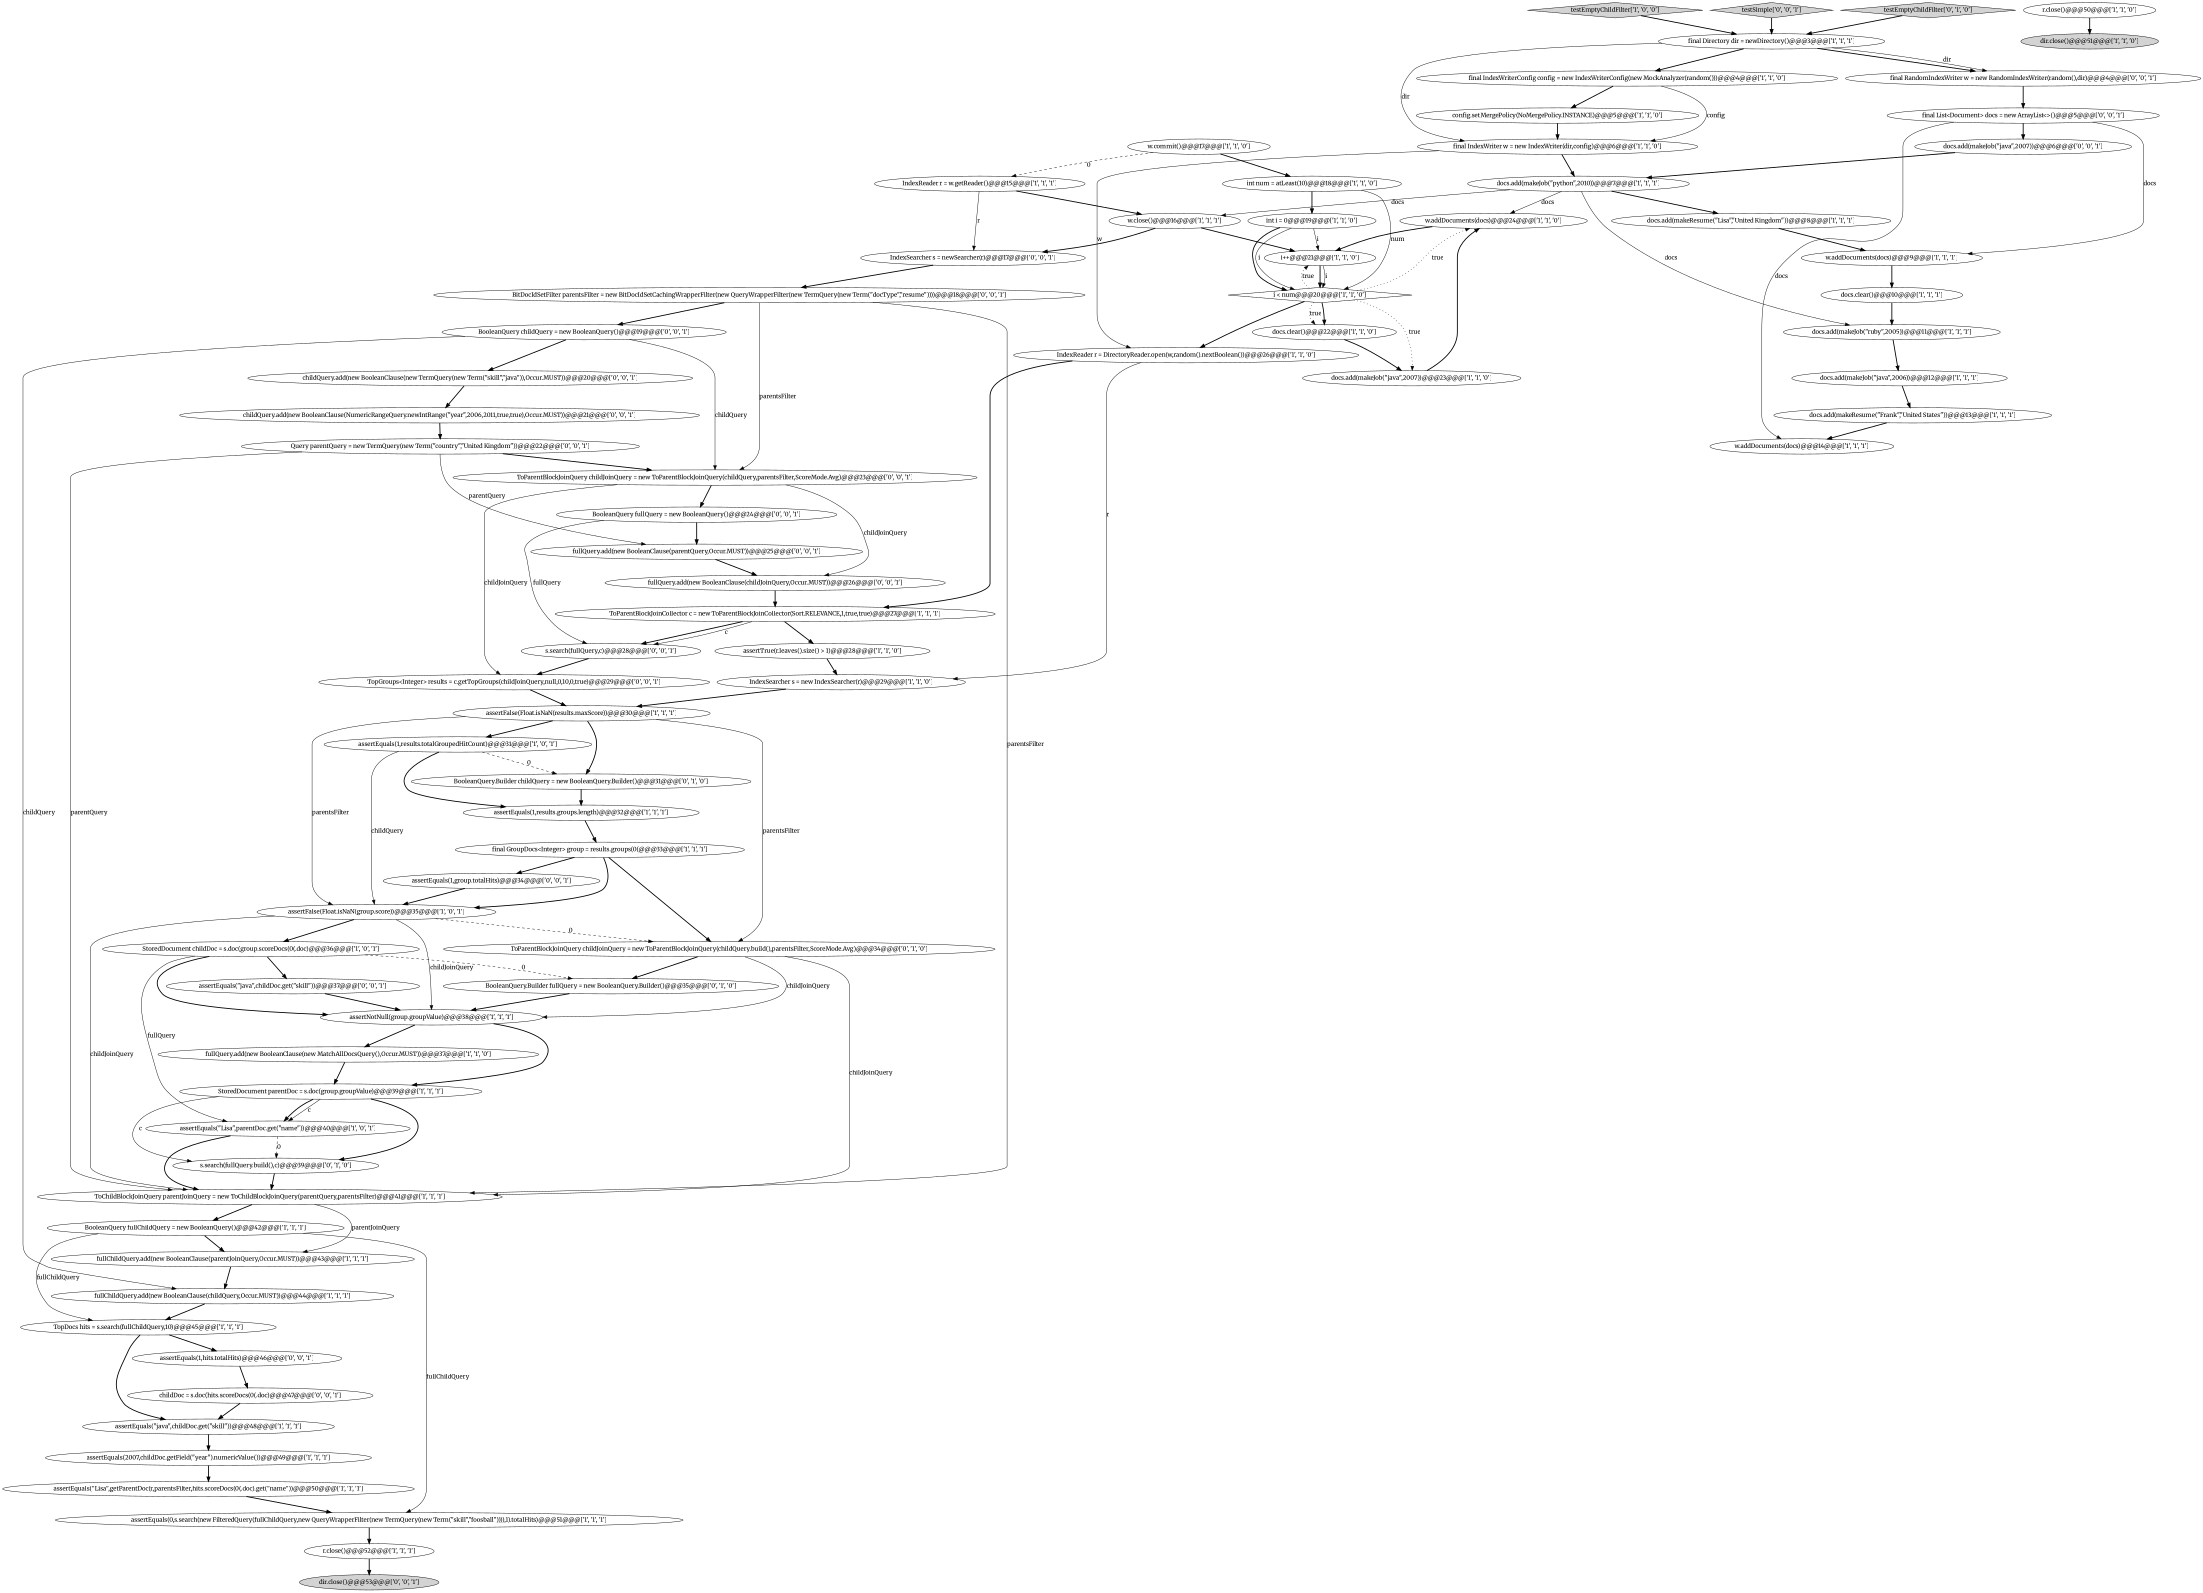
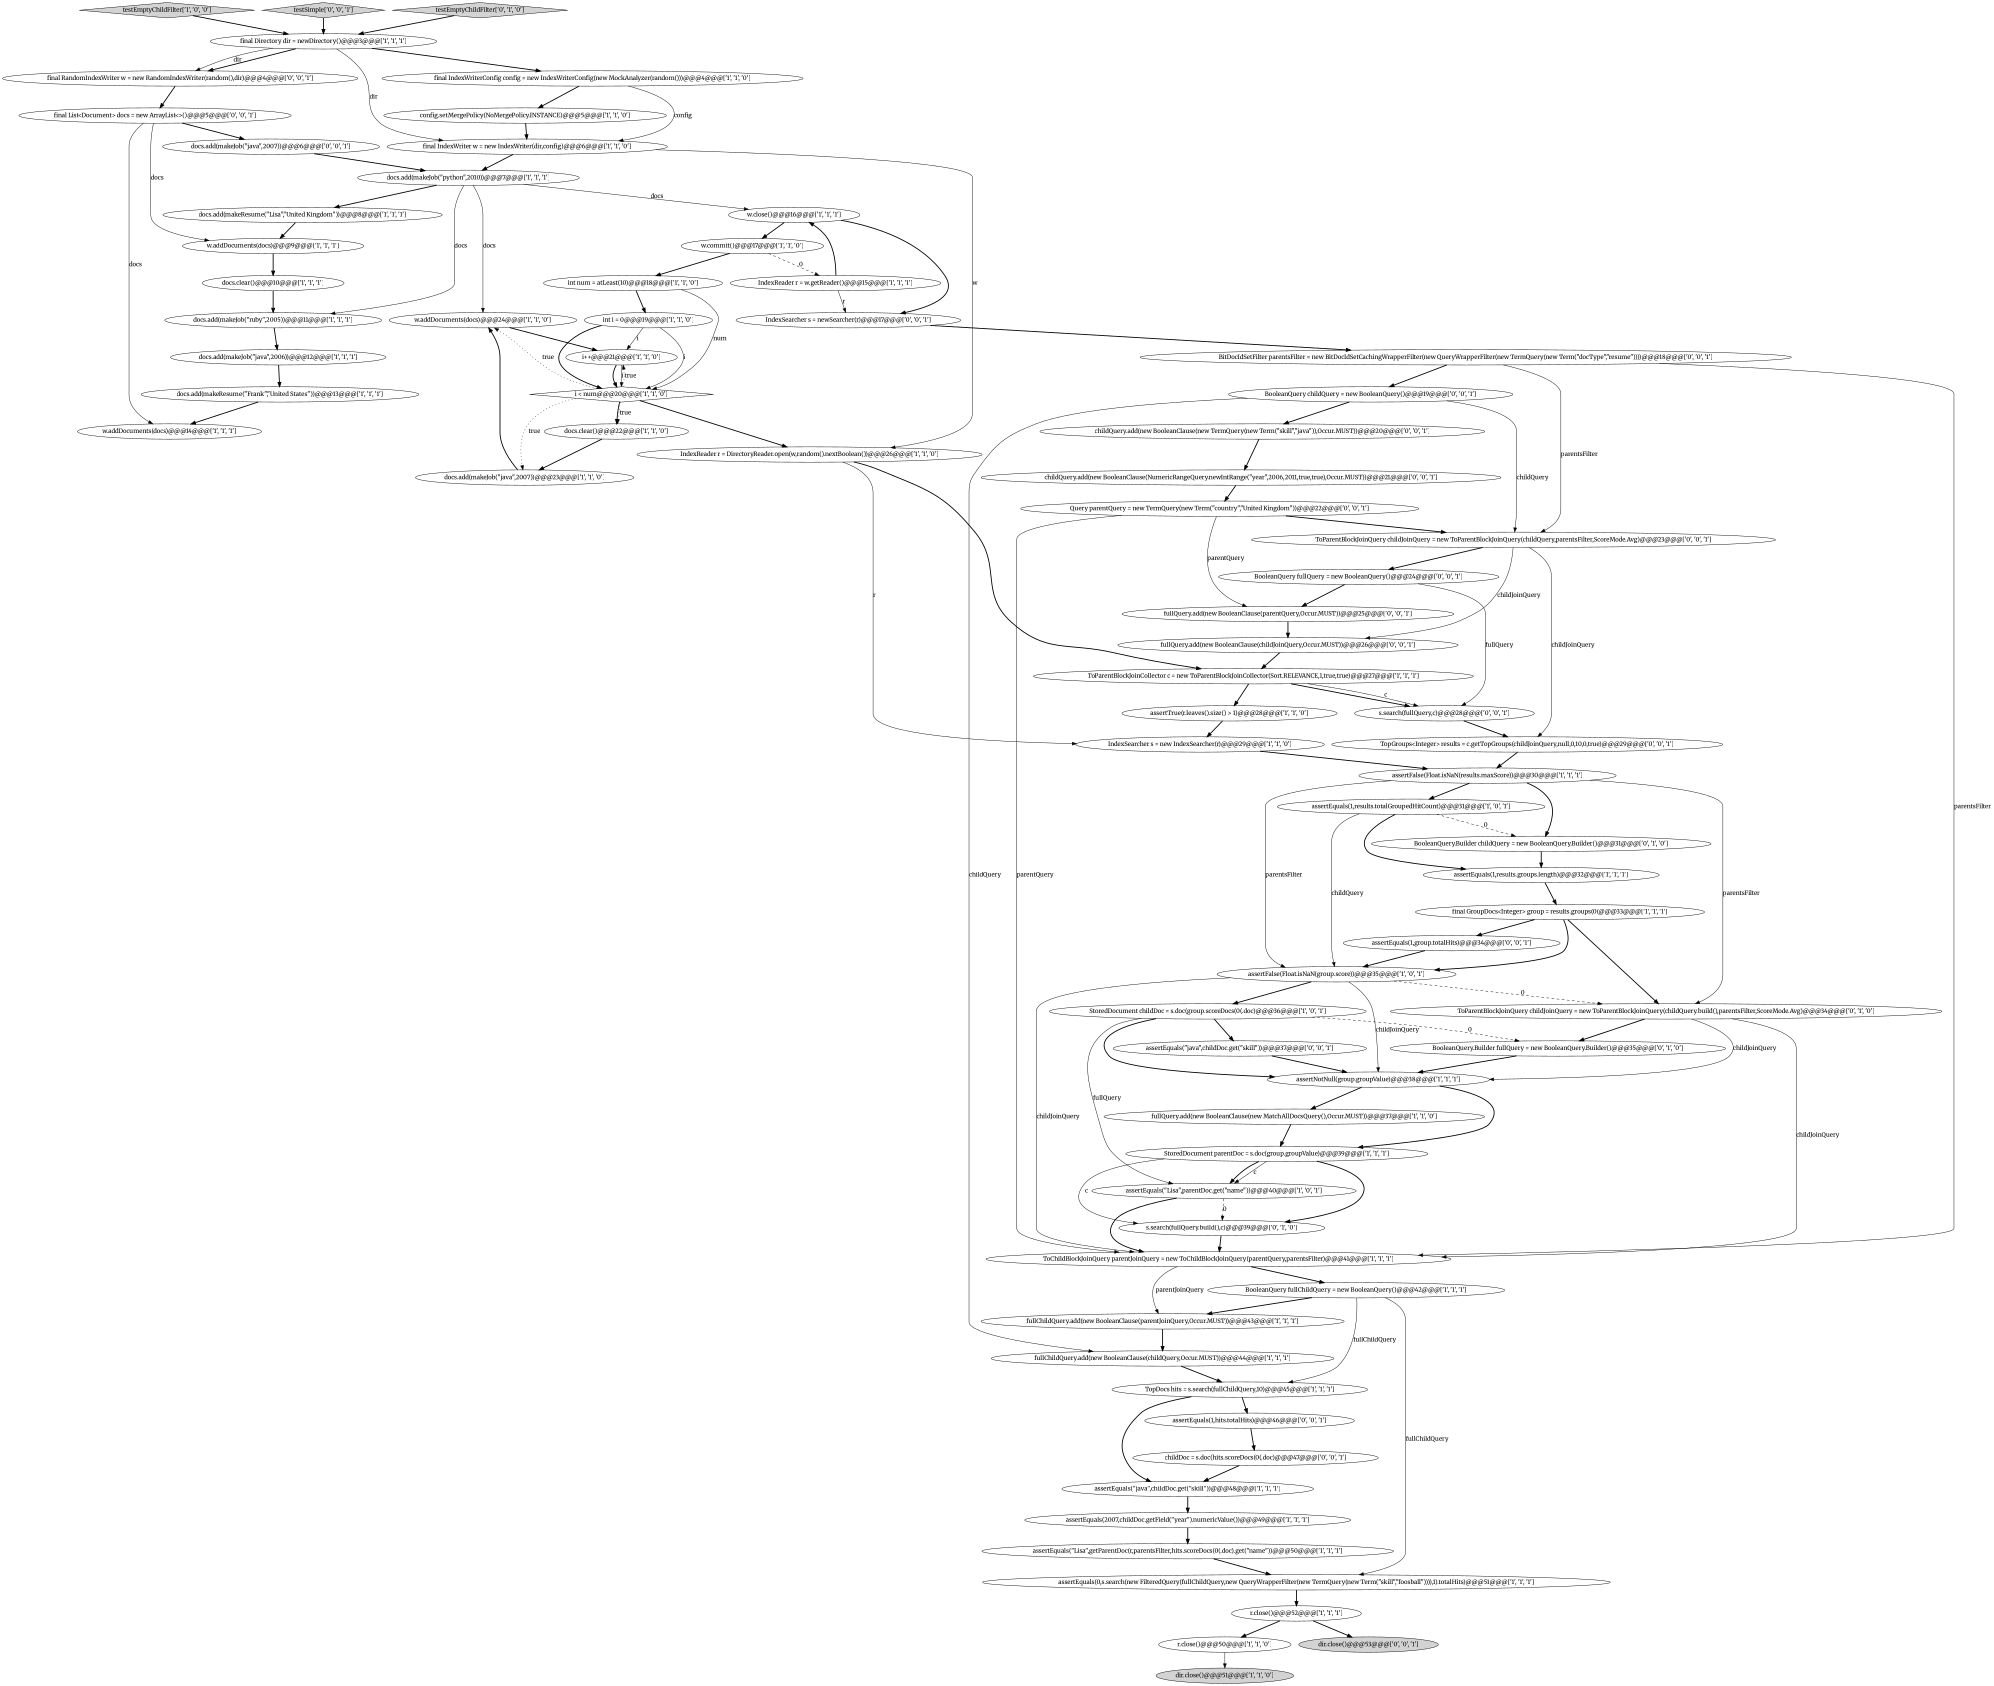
edge "r.close()@@@50@@@['1', '1', '0']" -> "dir.close()@@@51@@@['1', '1', '0']": style bold -> solid
edge "w.close()@@@16@@@['1', '1', '1']" -> "i++@@@21@@@['1', '1', '0']": now "w.close()@@@16@@@['1', '1', '1']" -> "w.commit()@@@17@@@['1', '1', '0']"
edge "r.close()@@@52@@@['1', '1', '1']" -> "r.close()@@@50@@@['1', '1', '0']": added
